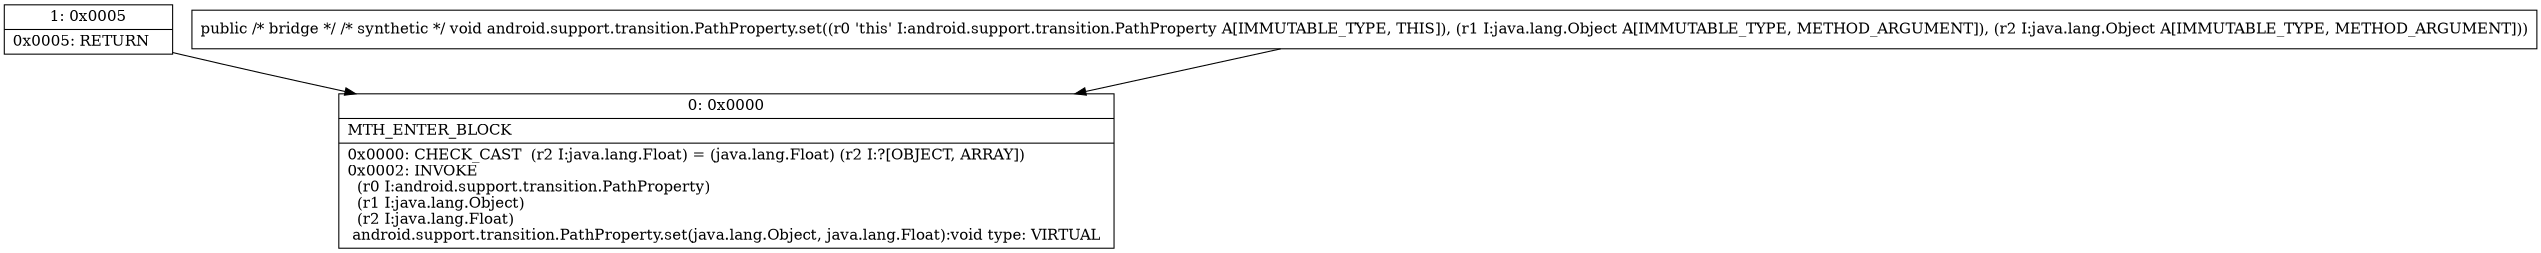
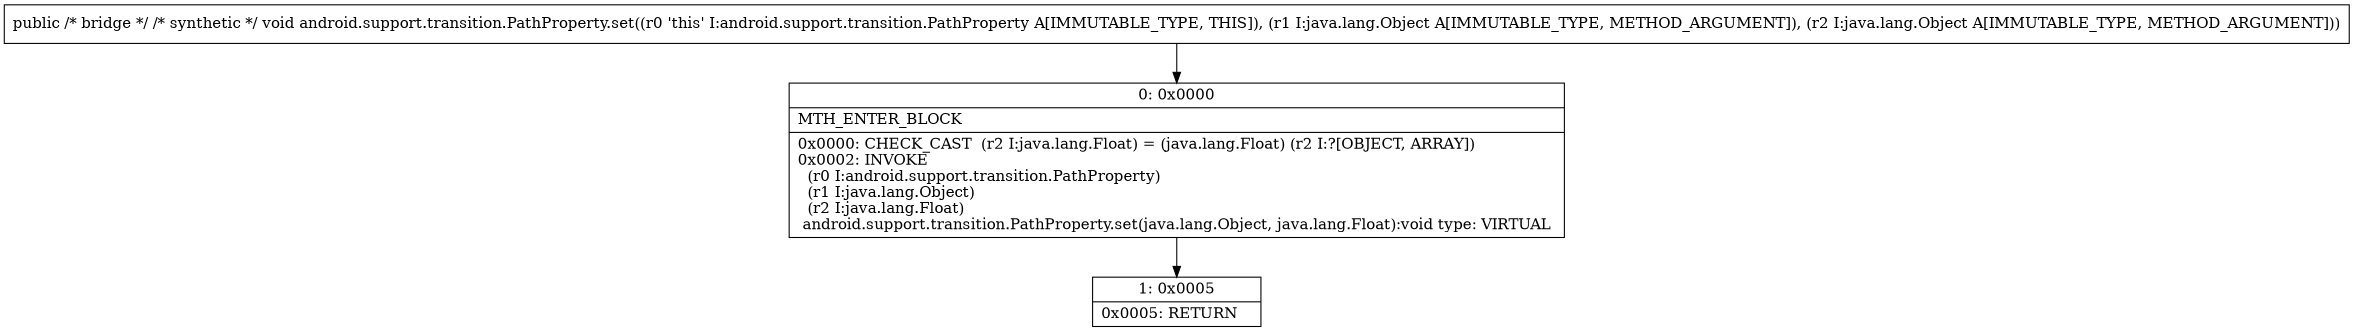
edge "1: 0x0005" -> "0: 0x0000": reversed
